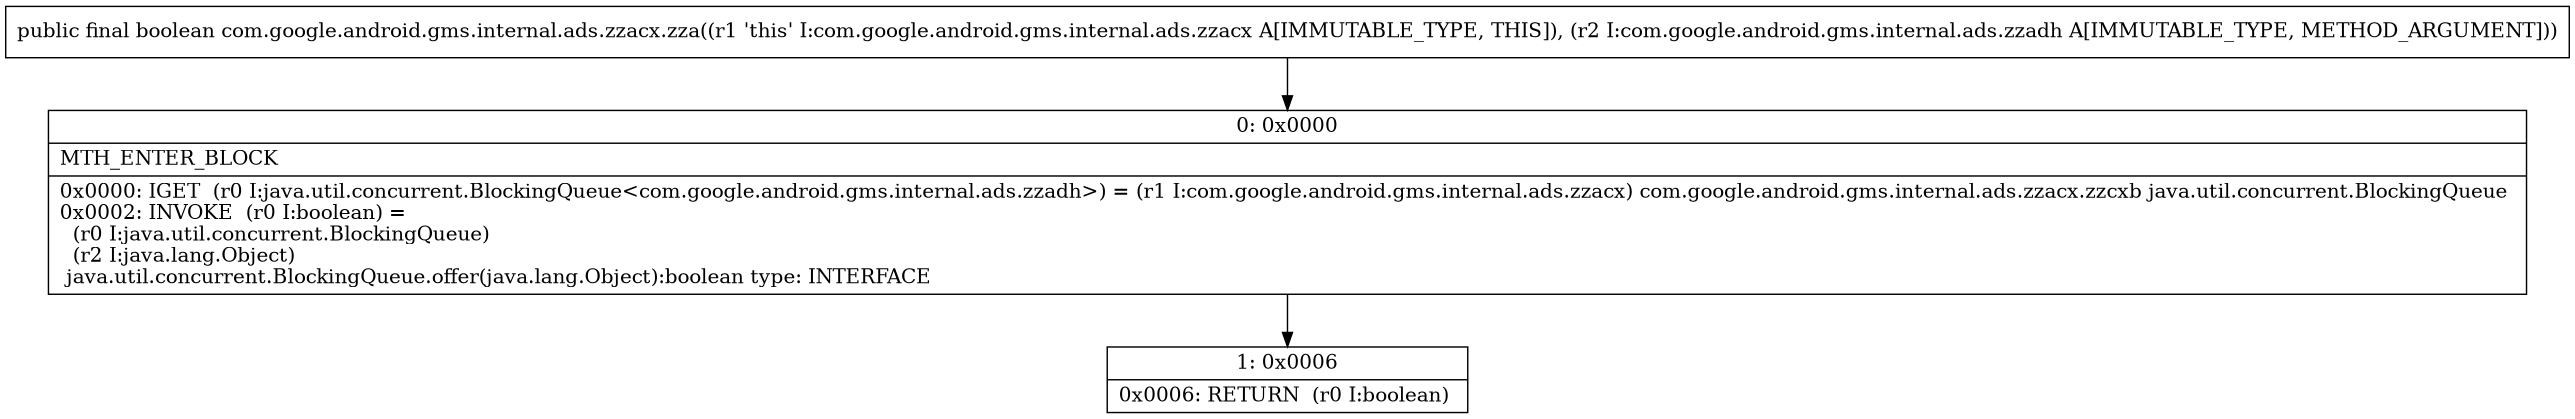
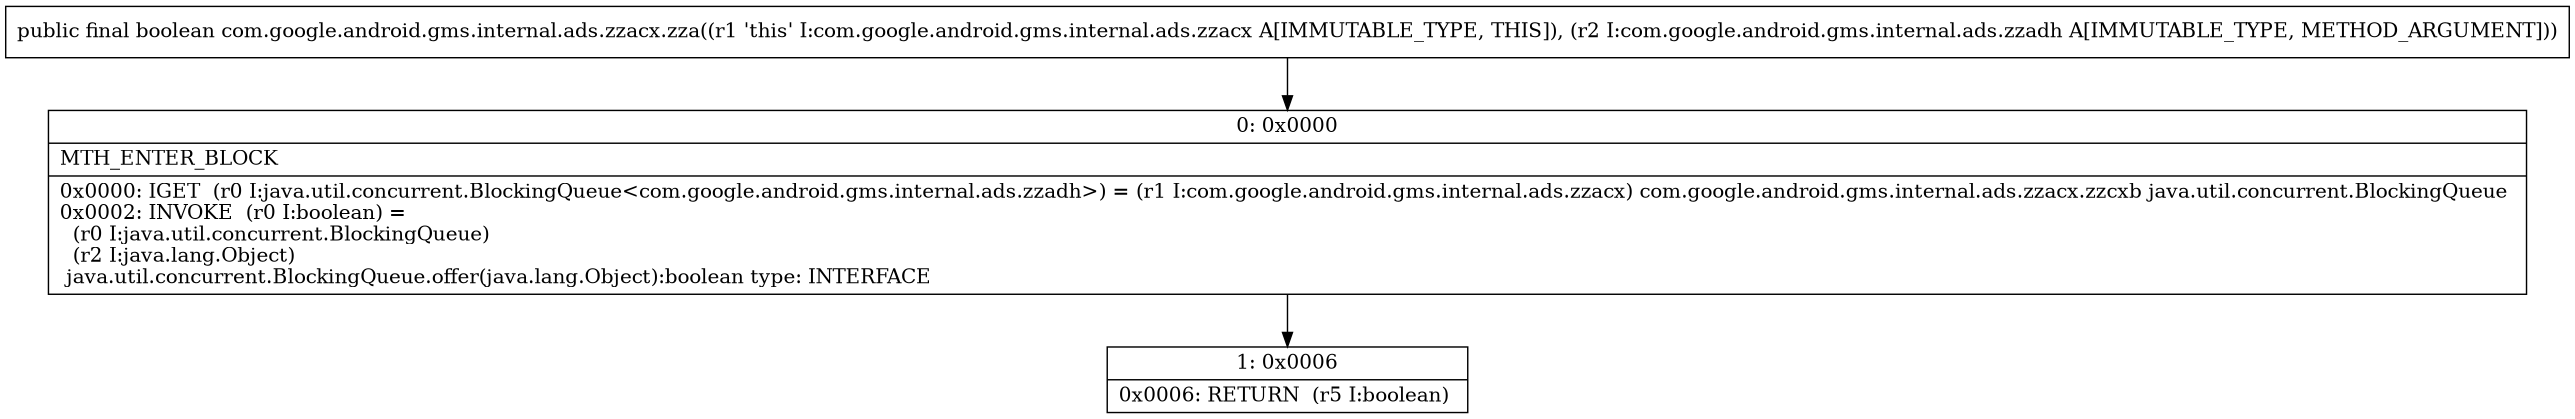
node "1: 0x0006": text "0x0006: RETURN  (r0 I:boolean)" -> "0x0006: RETURN  (r5 I:boolean)"
